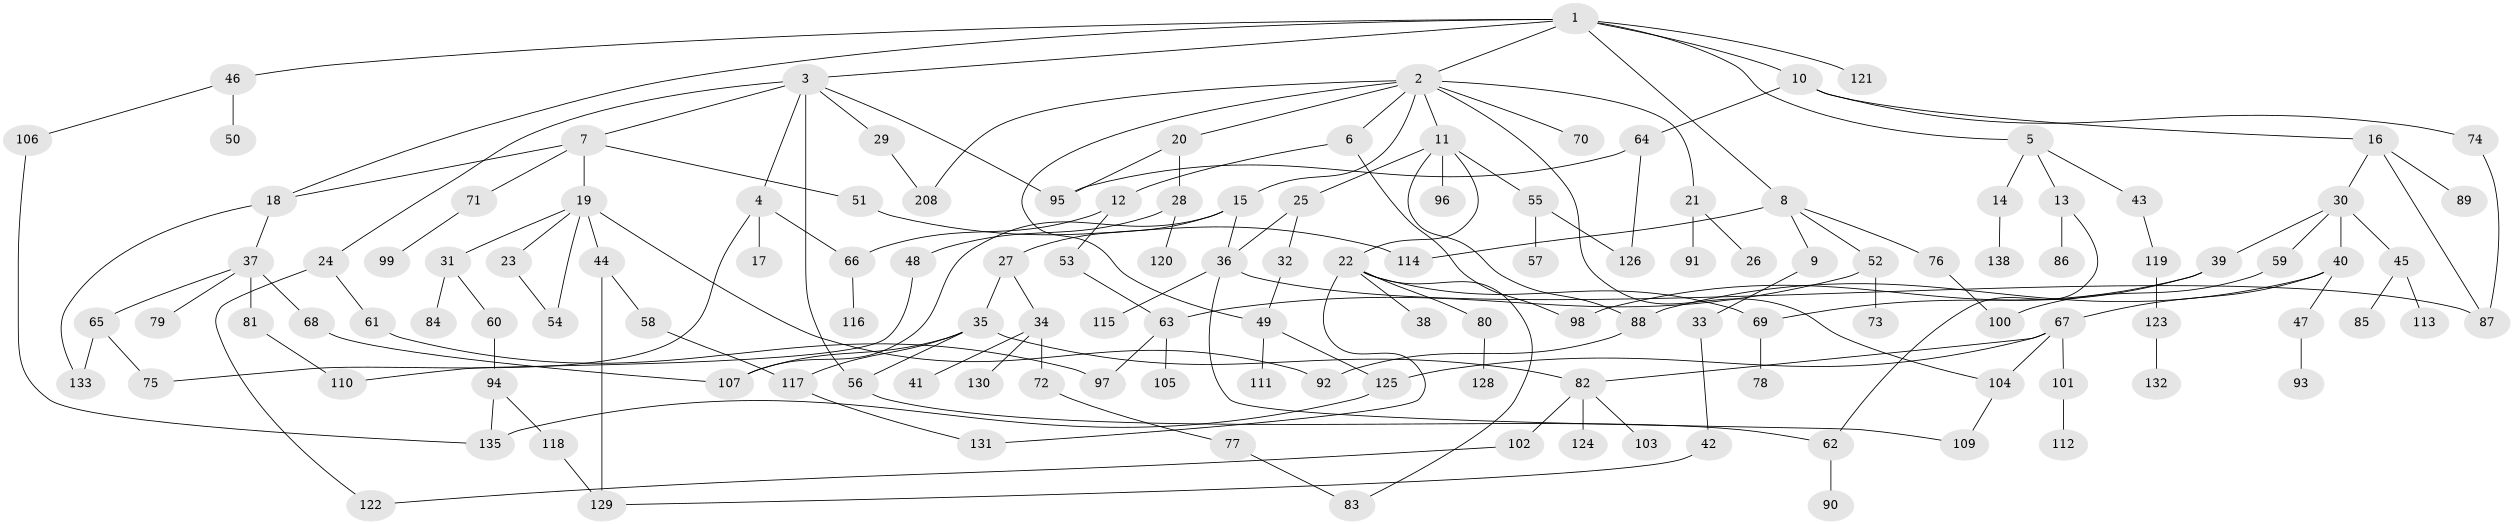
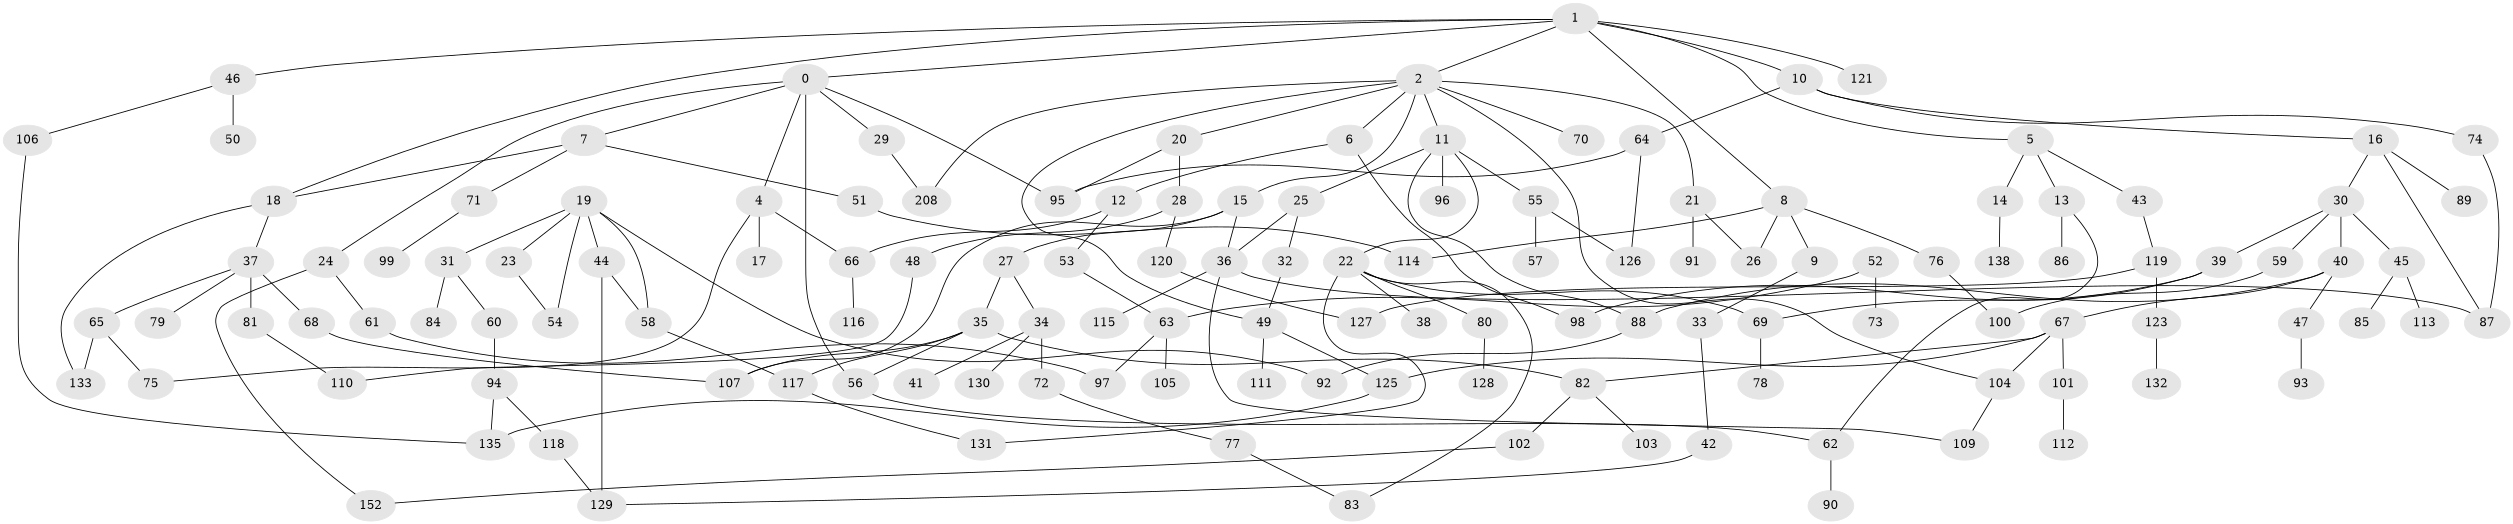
node "3": label "3" -> "0"
edge "7" -- "19": now "58" -- "19"
edge "8" -- "52": now "8" -- "26"
node "127": added
node "124": removed
node "122": label "122" -> "152"
